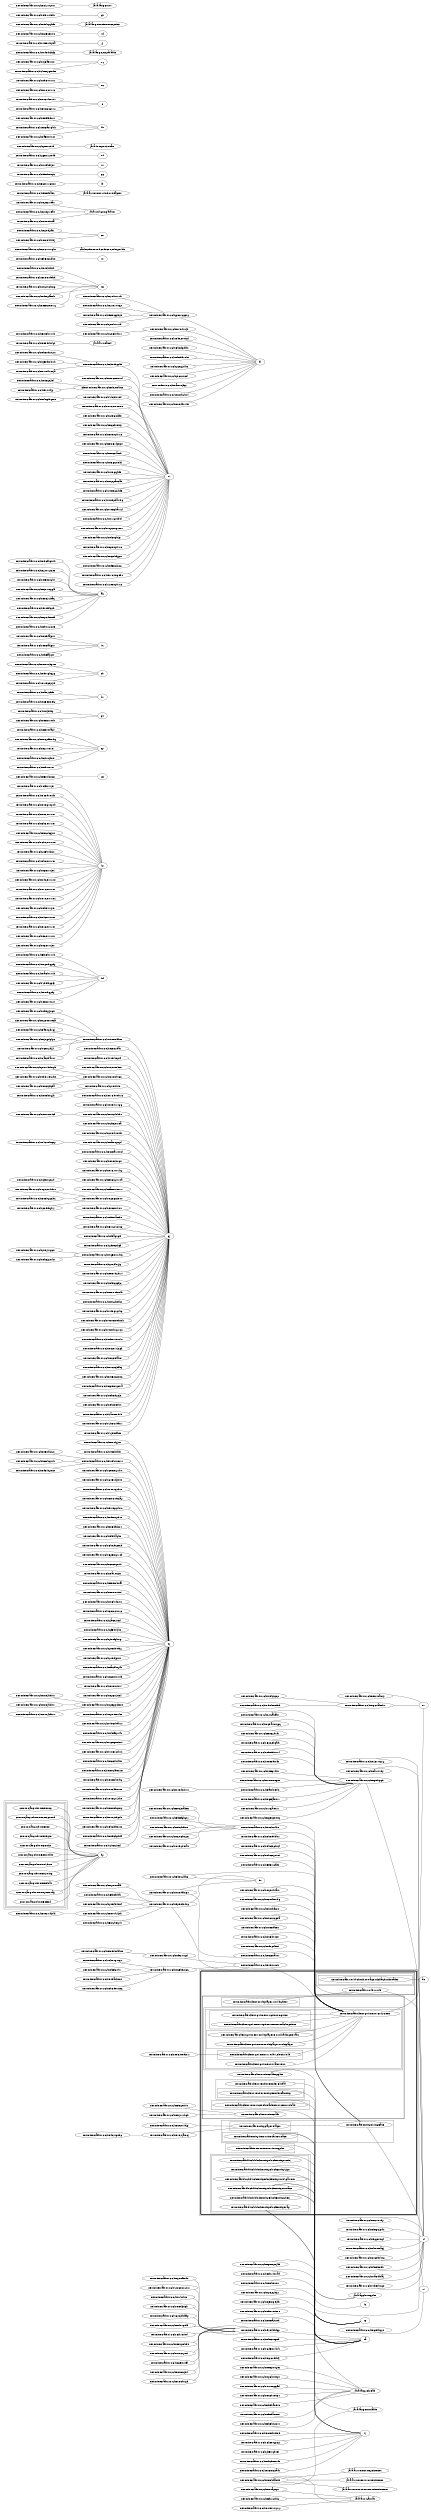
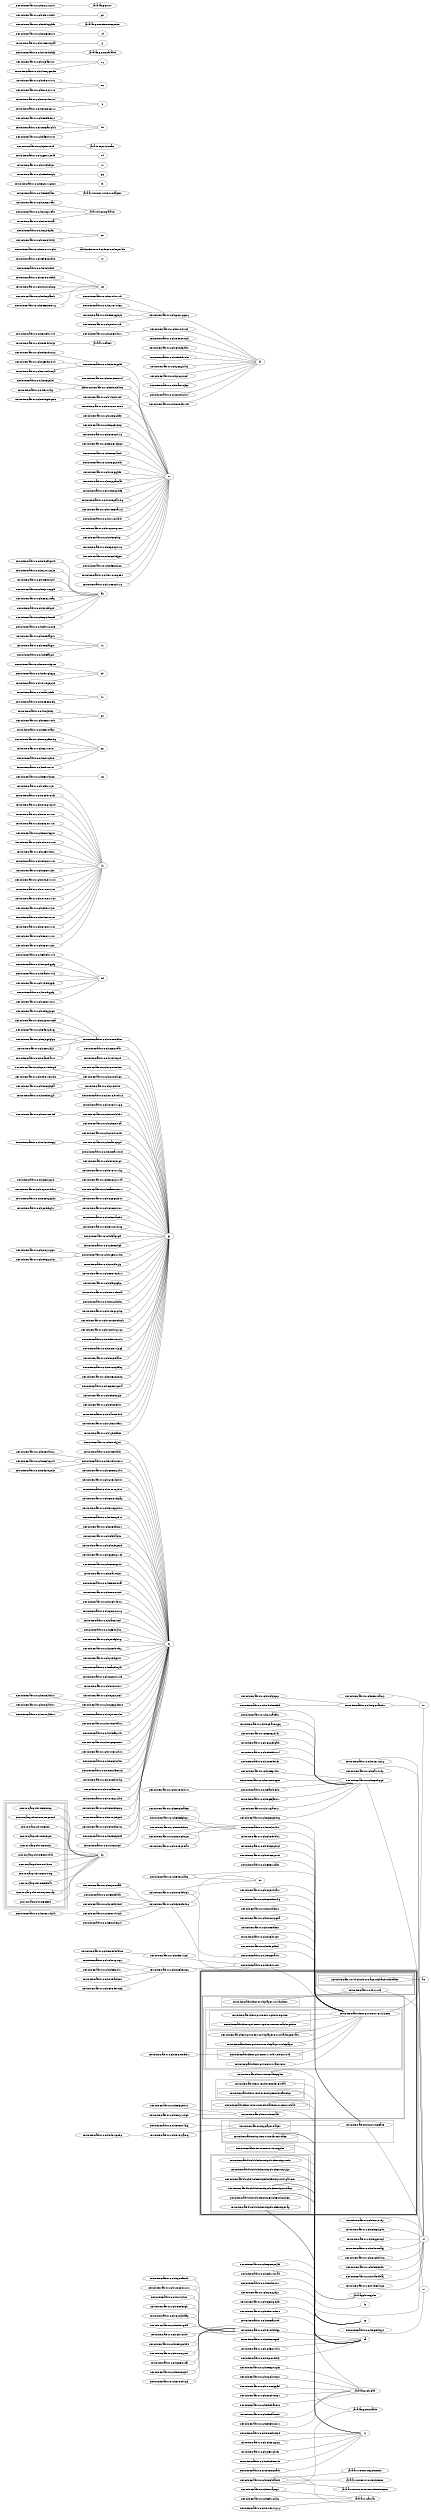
node "net.render.src.ClsNaDuejfqt": label "net.render.src.ClsNaDuejfqt" -> "net.minecraft.src.ClsNaDuejfqt"
node "net.minecraft.src.ClsOoClftmvm": label "net.minecraft.src.ClsOoClftmvm" -> "net.codecs.src.ClsOoClftmvm"
